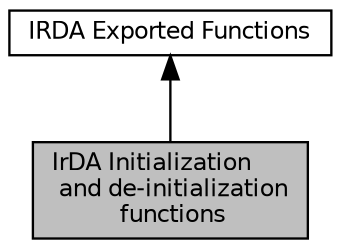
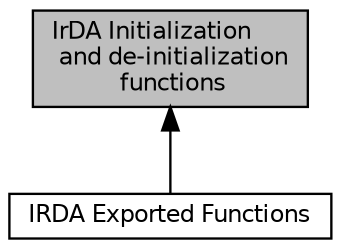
edge "IrDA Initialization and de-initialization functions" -> "IRDA Exported Functions": reversed
